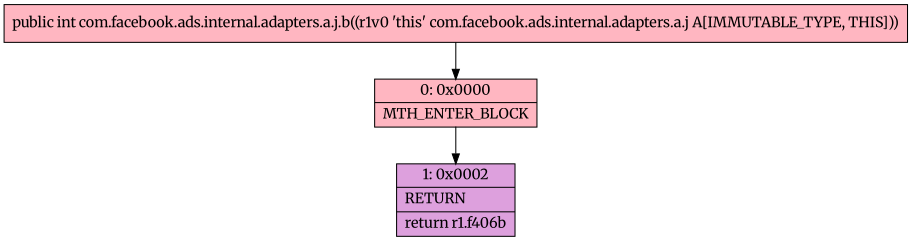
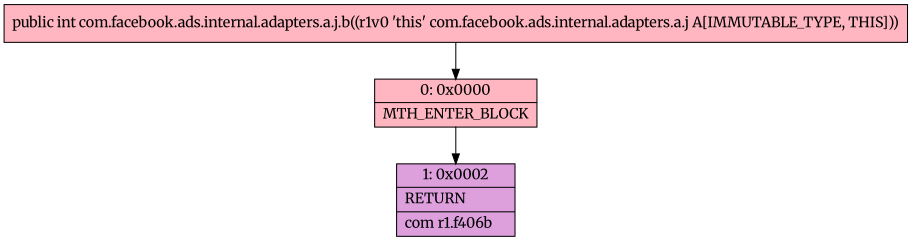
node "1: 0x0002": text "return r1.f406b" -> "com r1.f406b"
